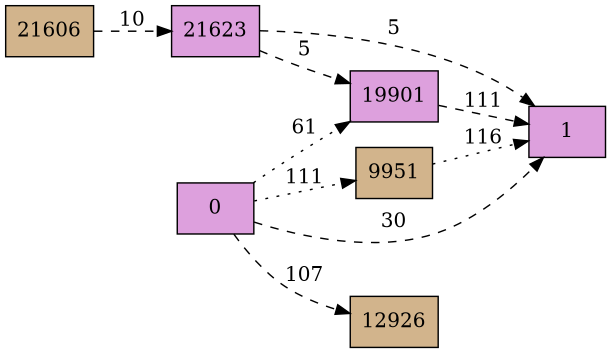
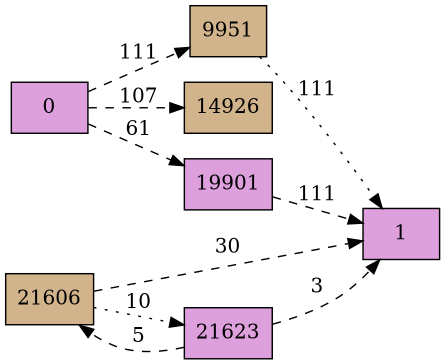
edge "21623" -> "1": label "5" -> "3"
edge "21606" -> "21623": style dashed -> dotted
edge "21623" -> "19901": now "21623" -> "21606"
edge "9951" -> "1": label "116" -> "111"
edge "0" -> "19901": style dotted -> dashed
edge "0" -> "9951": style dotted -> dashed
edge "0" -> "1": now "21606" -> "1"
node "12926": label "12926" -> "14926"
